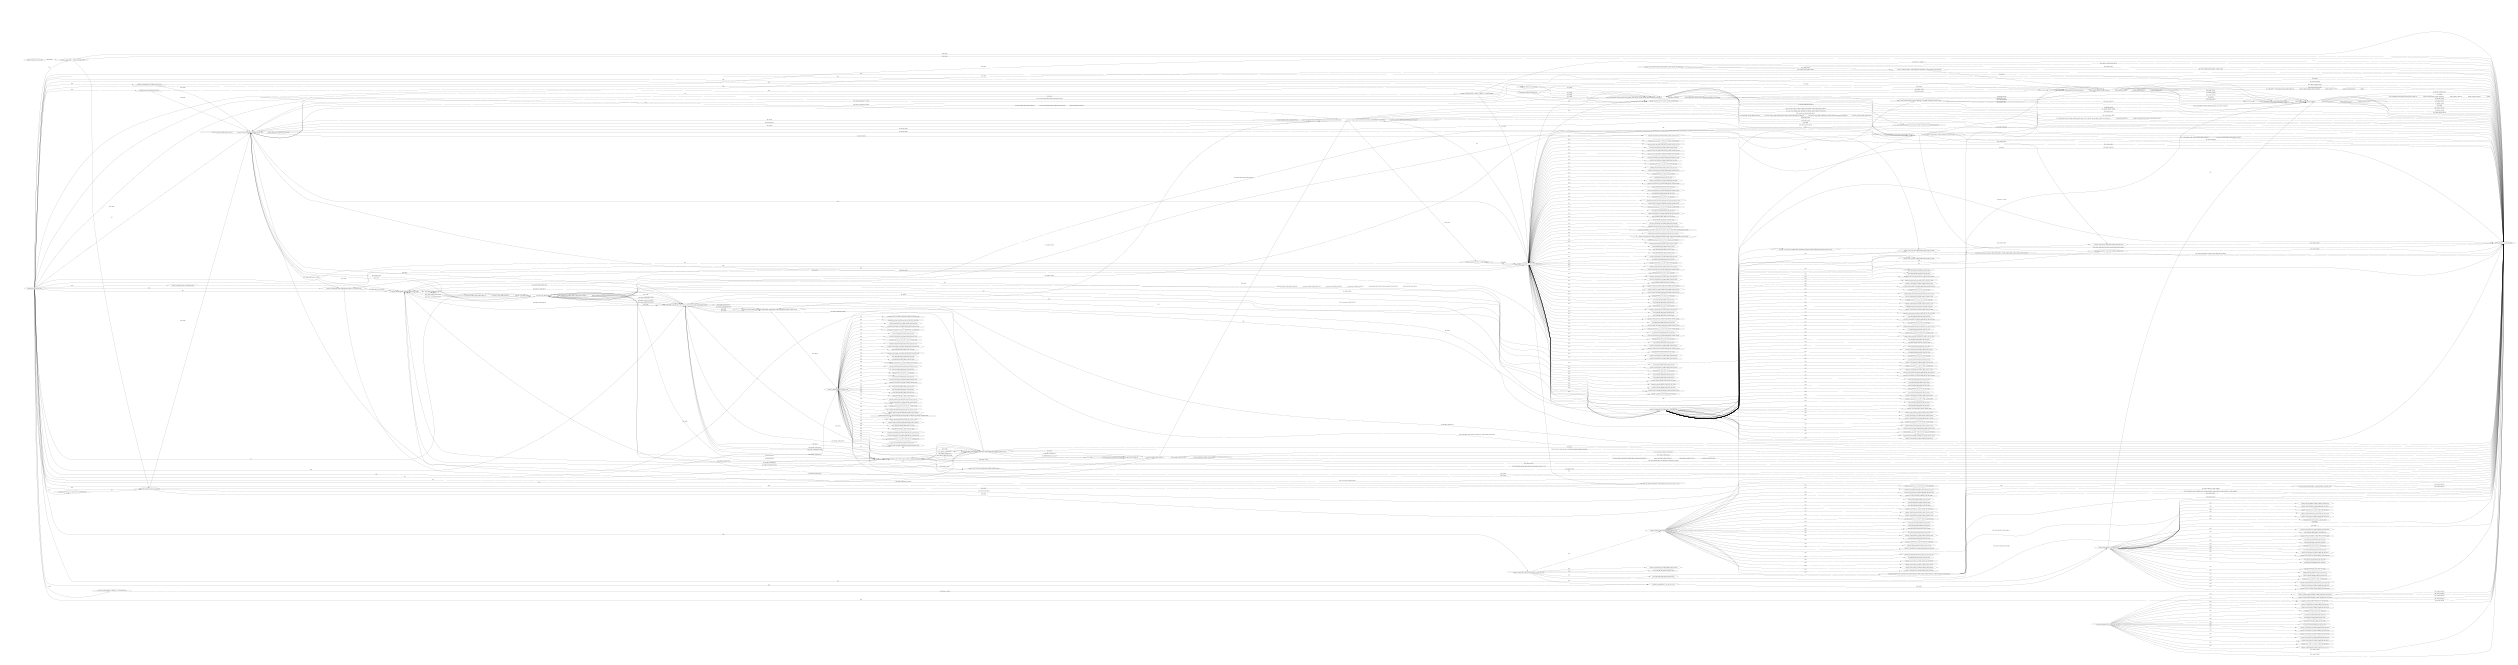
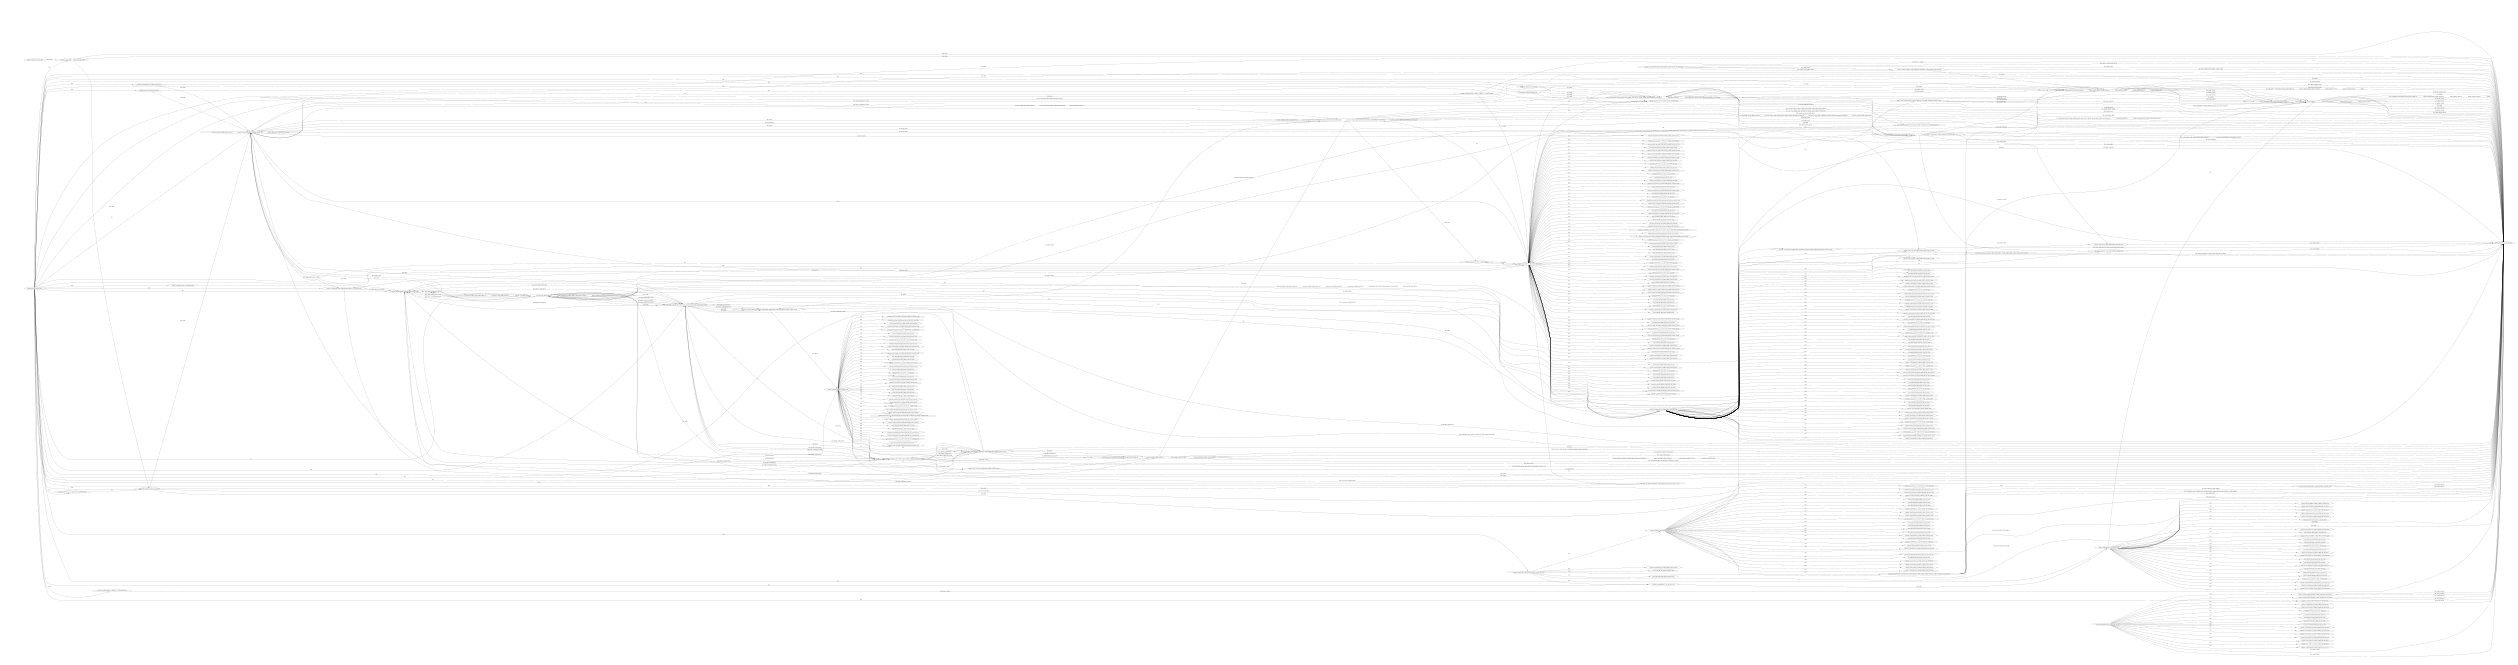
node "(FIELD_IDENTIFIER,VAR50,VAR50)<SUB>1607</SUB>": removed
node "(<operator>.indirectFieldAccess,VAR46->VAR50)<SUB>1655</SUB>": added
